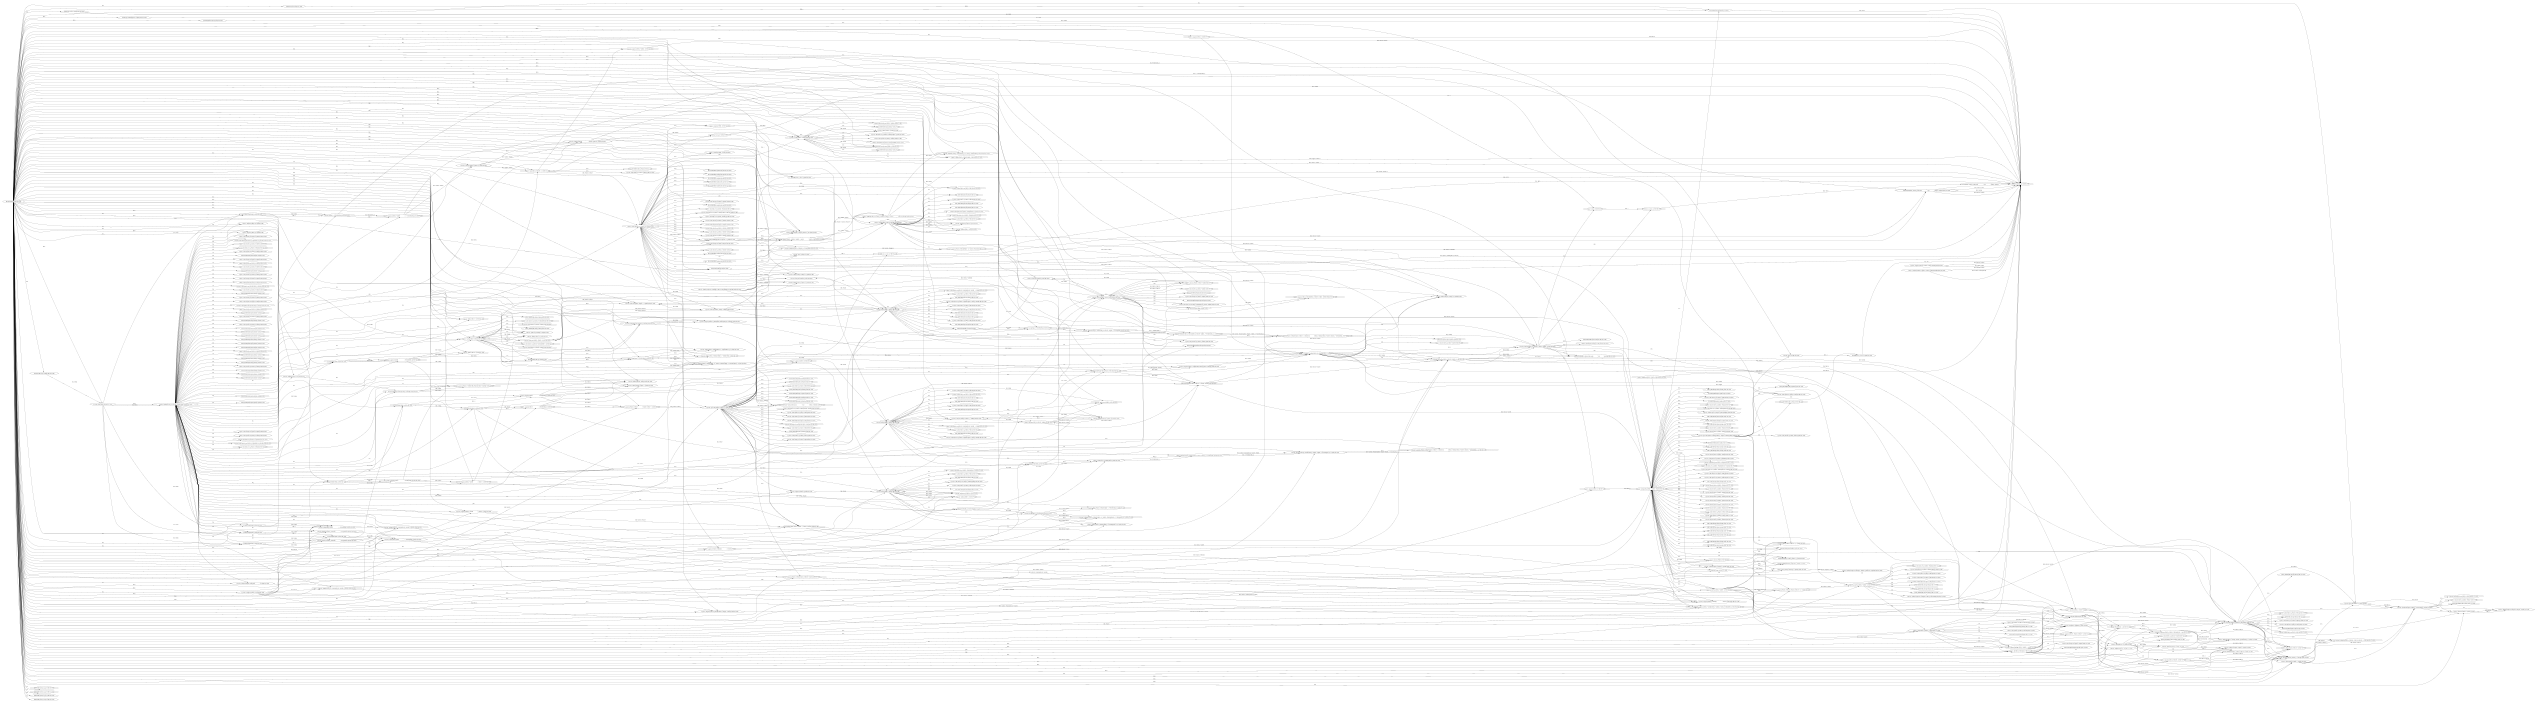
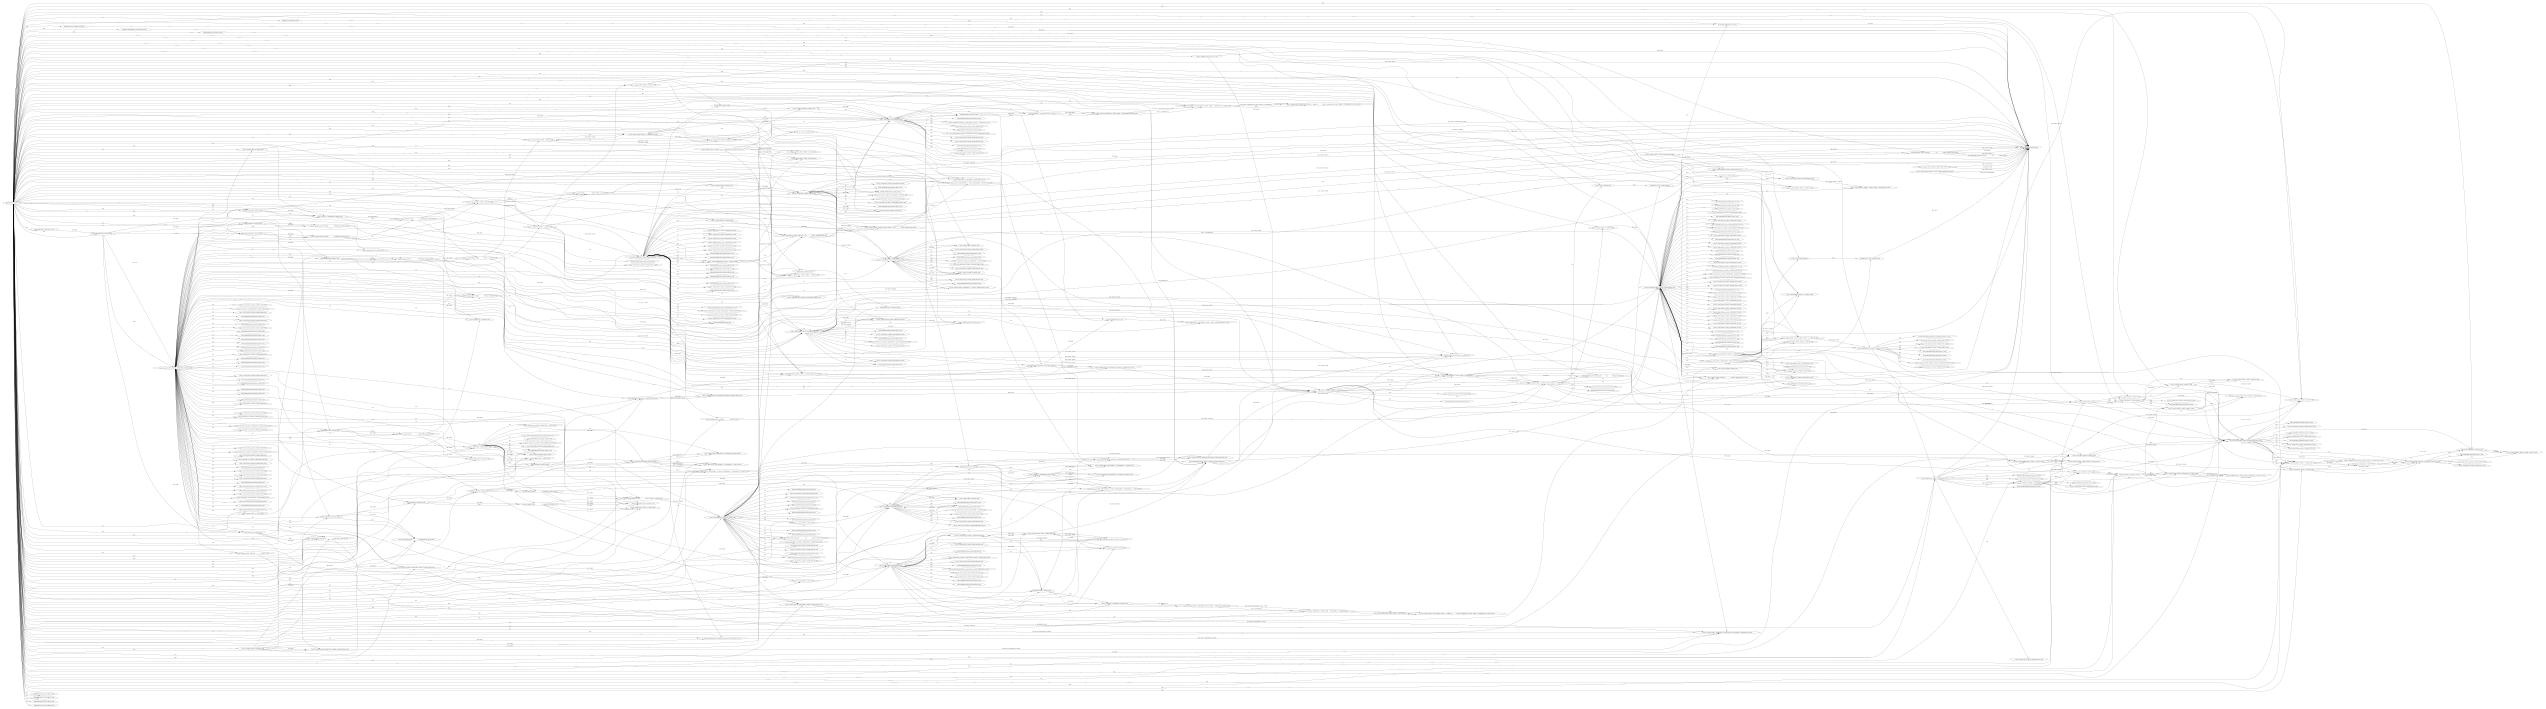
edge "(FUN20,FUN20(VAR84, 2))<SUB>642</SUB>" -> "(<operator>.postIncrement,VAR68++)<SUB>646</SUB>": now "(FUN20,FUN20(VAR84, 2))<SUB>642</SUB>" -> "(FUN20,FUN20(VAR84, VAR151[VAR153->VAR159]))<SUB>644</SUB>"
edge "(<operator>.greaterThan,VAR153->VAR159 > 5)<SUB>669</SUB>" -> "(<operator>.subtraction,VAR153->VAR159 - 1)<SUB>681</SUB>": now "(<operator>.greaterThan,VAR153->VAR159 > 5)<SUB>669</SUB>" -> "(<operator>.postIncrement,VAR68++)<SUB>680</SUB>"
